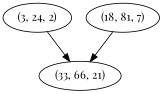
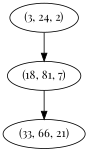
edge "(3, 24, 2)" -> "(33, 66, 21)": now "(3, 24, 2)" -> "(18, 81, 7)"
